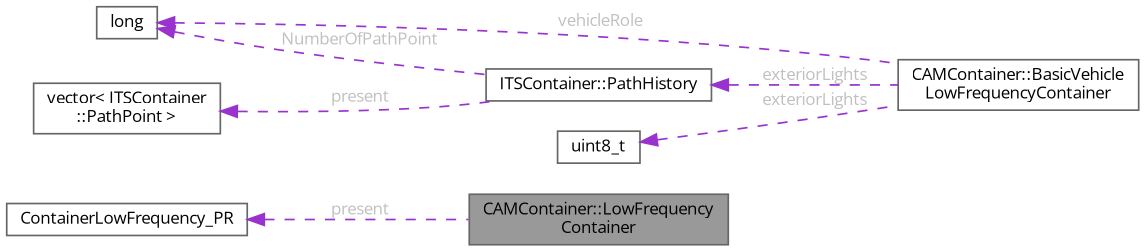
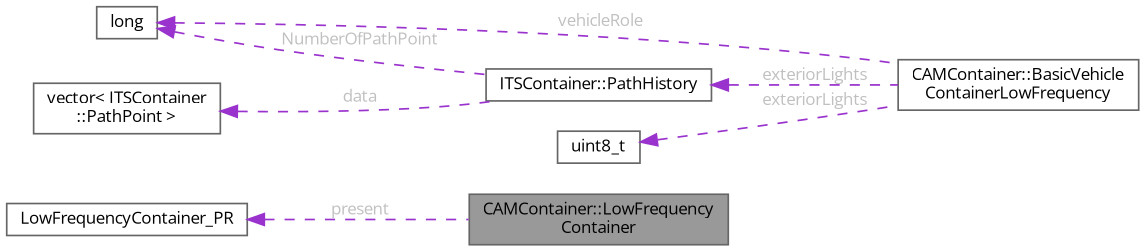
node "CAMContainer::BasicVehicle LowFrequencyContainer": label "CAMContainer::BasicVehicle LowFrequencyContainer" -> "CAMContainer::BasicVehicle ContainerLowFrequency"
edge "ITSContainer::PathHistory" -> "vector< ITSContainer ::PathPoint >": label " present" -> " data"
node "ContainerLowFrequency_PR": label "ContainerLowFrequency_PR" -> "LowFrequencyContainer_PR"
